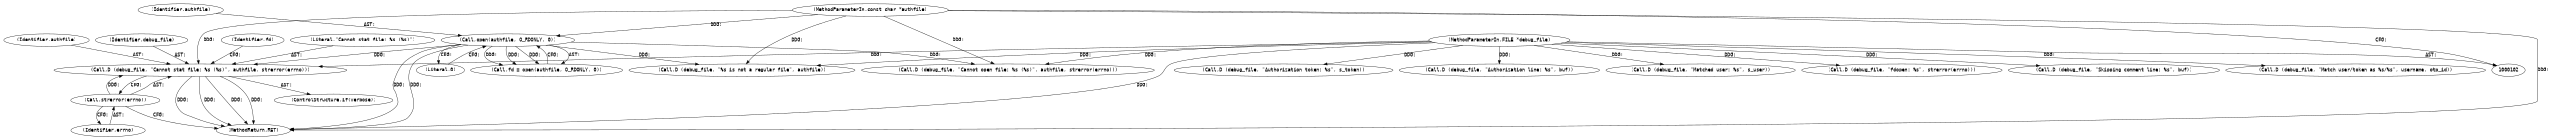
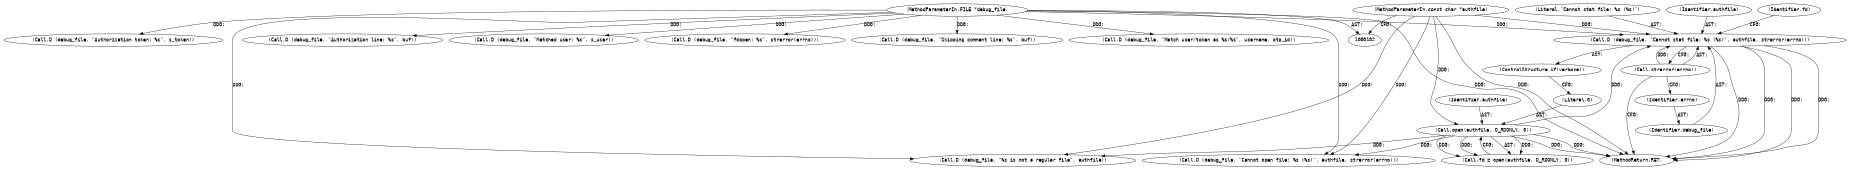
edge "(Call,open(authfile, O_RDONLY, 0))" -> "(Literal,0)": now "(ControlStructure,if(verbose))" -> "(Literal,0)"
edge "(Literal,0)" -> "(Call,open(authfile, O_RDONLY, 0))": label "CFG: " -> "AST: "
edge "(Identifier,errno)" -> "(Call,strerror(errno))": now "(Identifier,errno)" -> "(Identifier,debug_file)"
